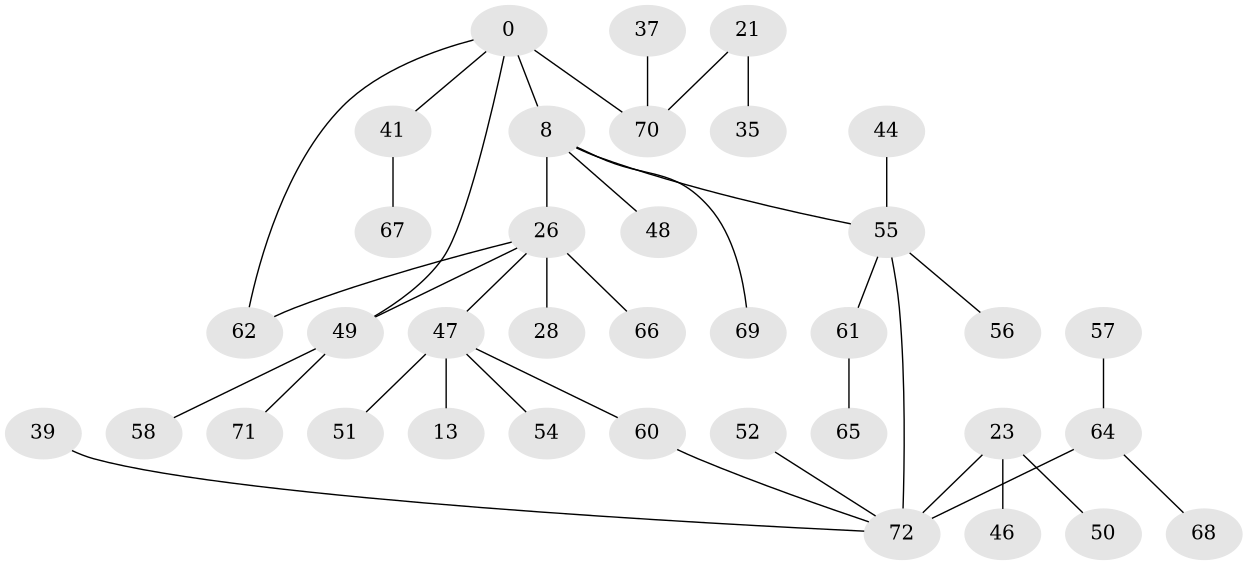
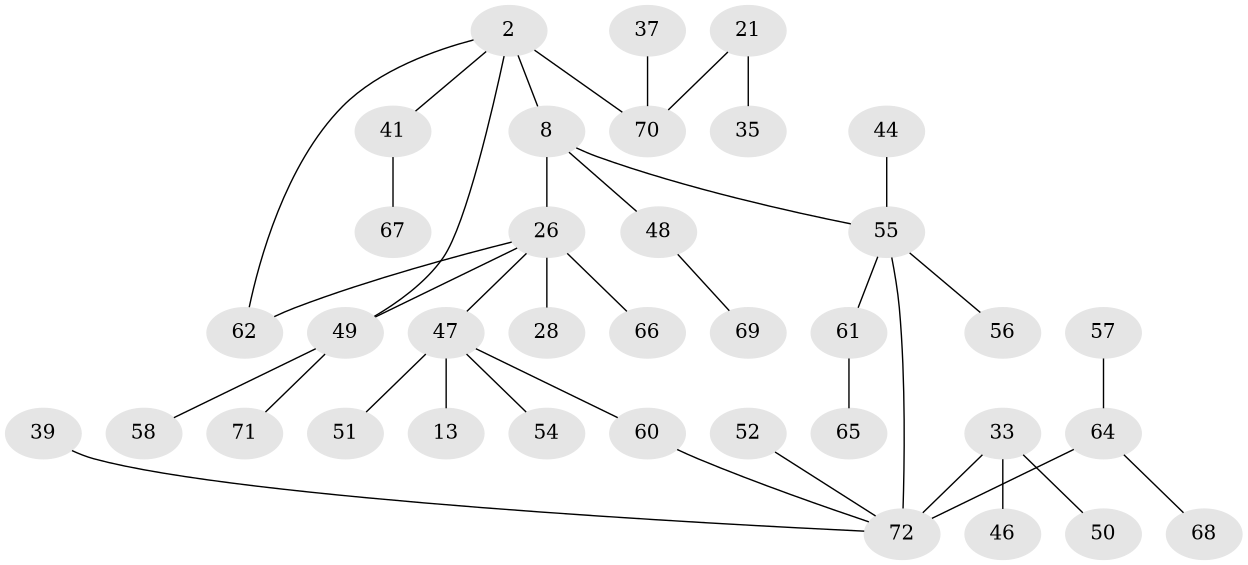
node "0": label "0" -> "2"
edge "8" -- "69": now "48" -- "69"
node "23": label "23" -> "33"
